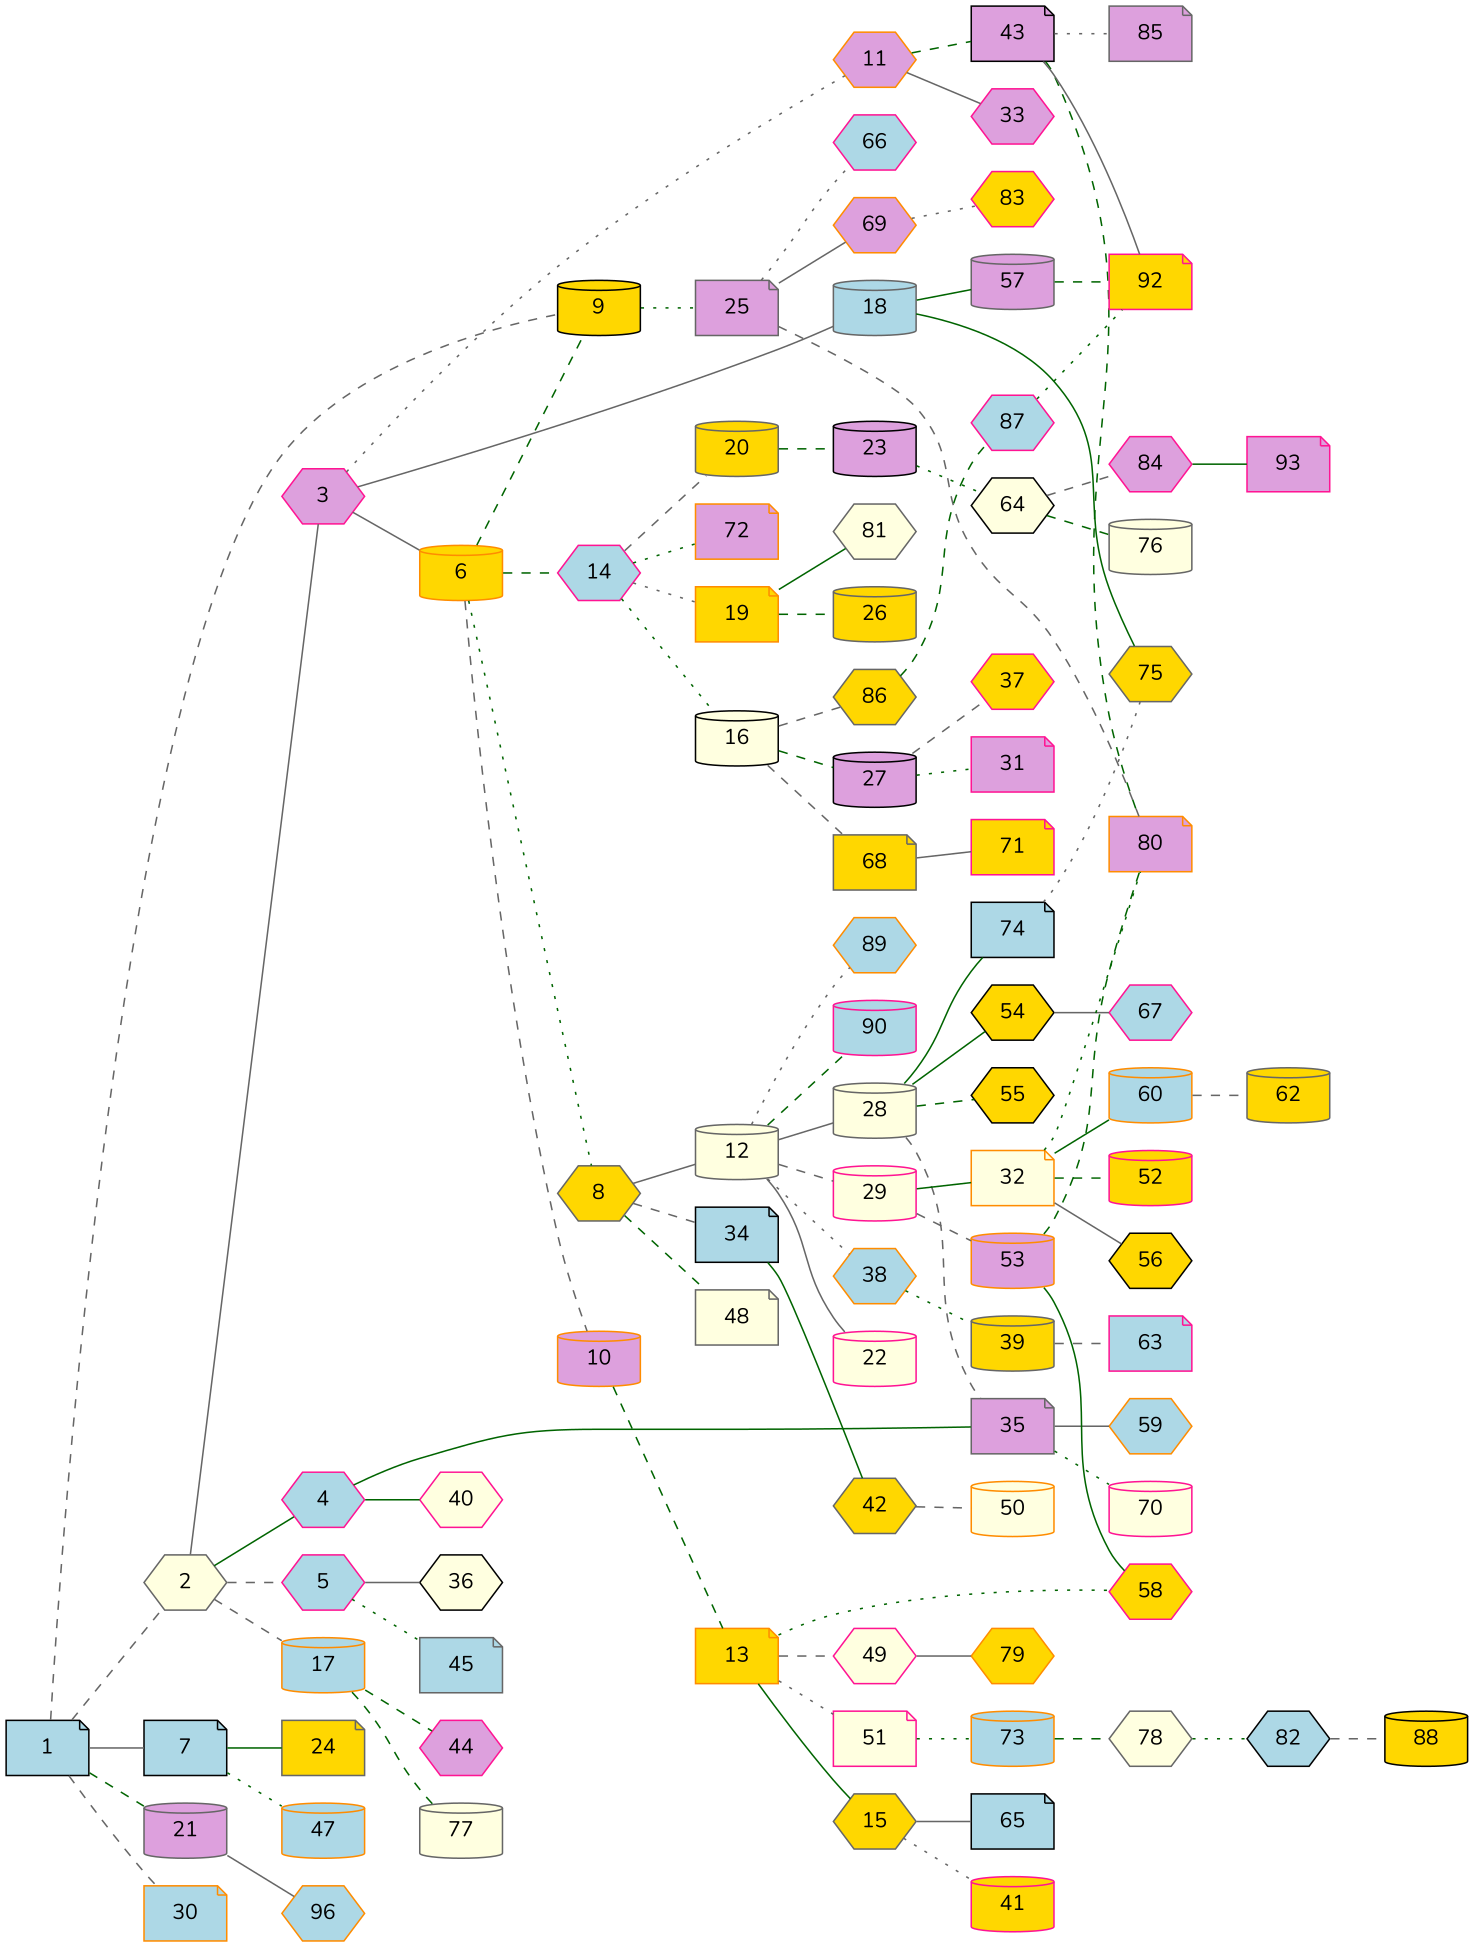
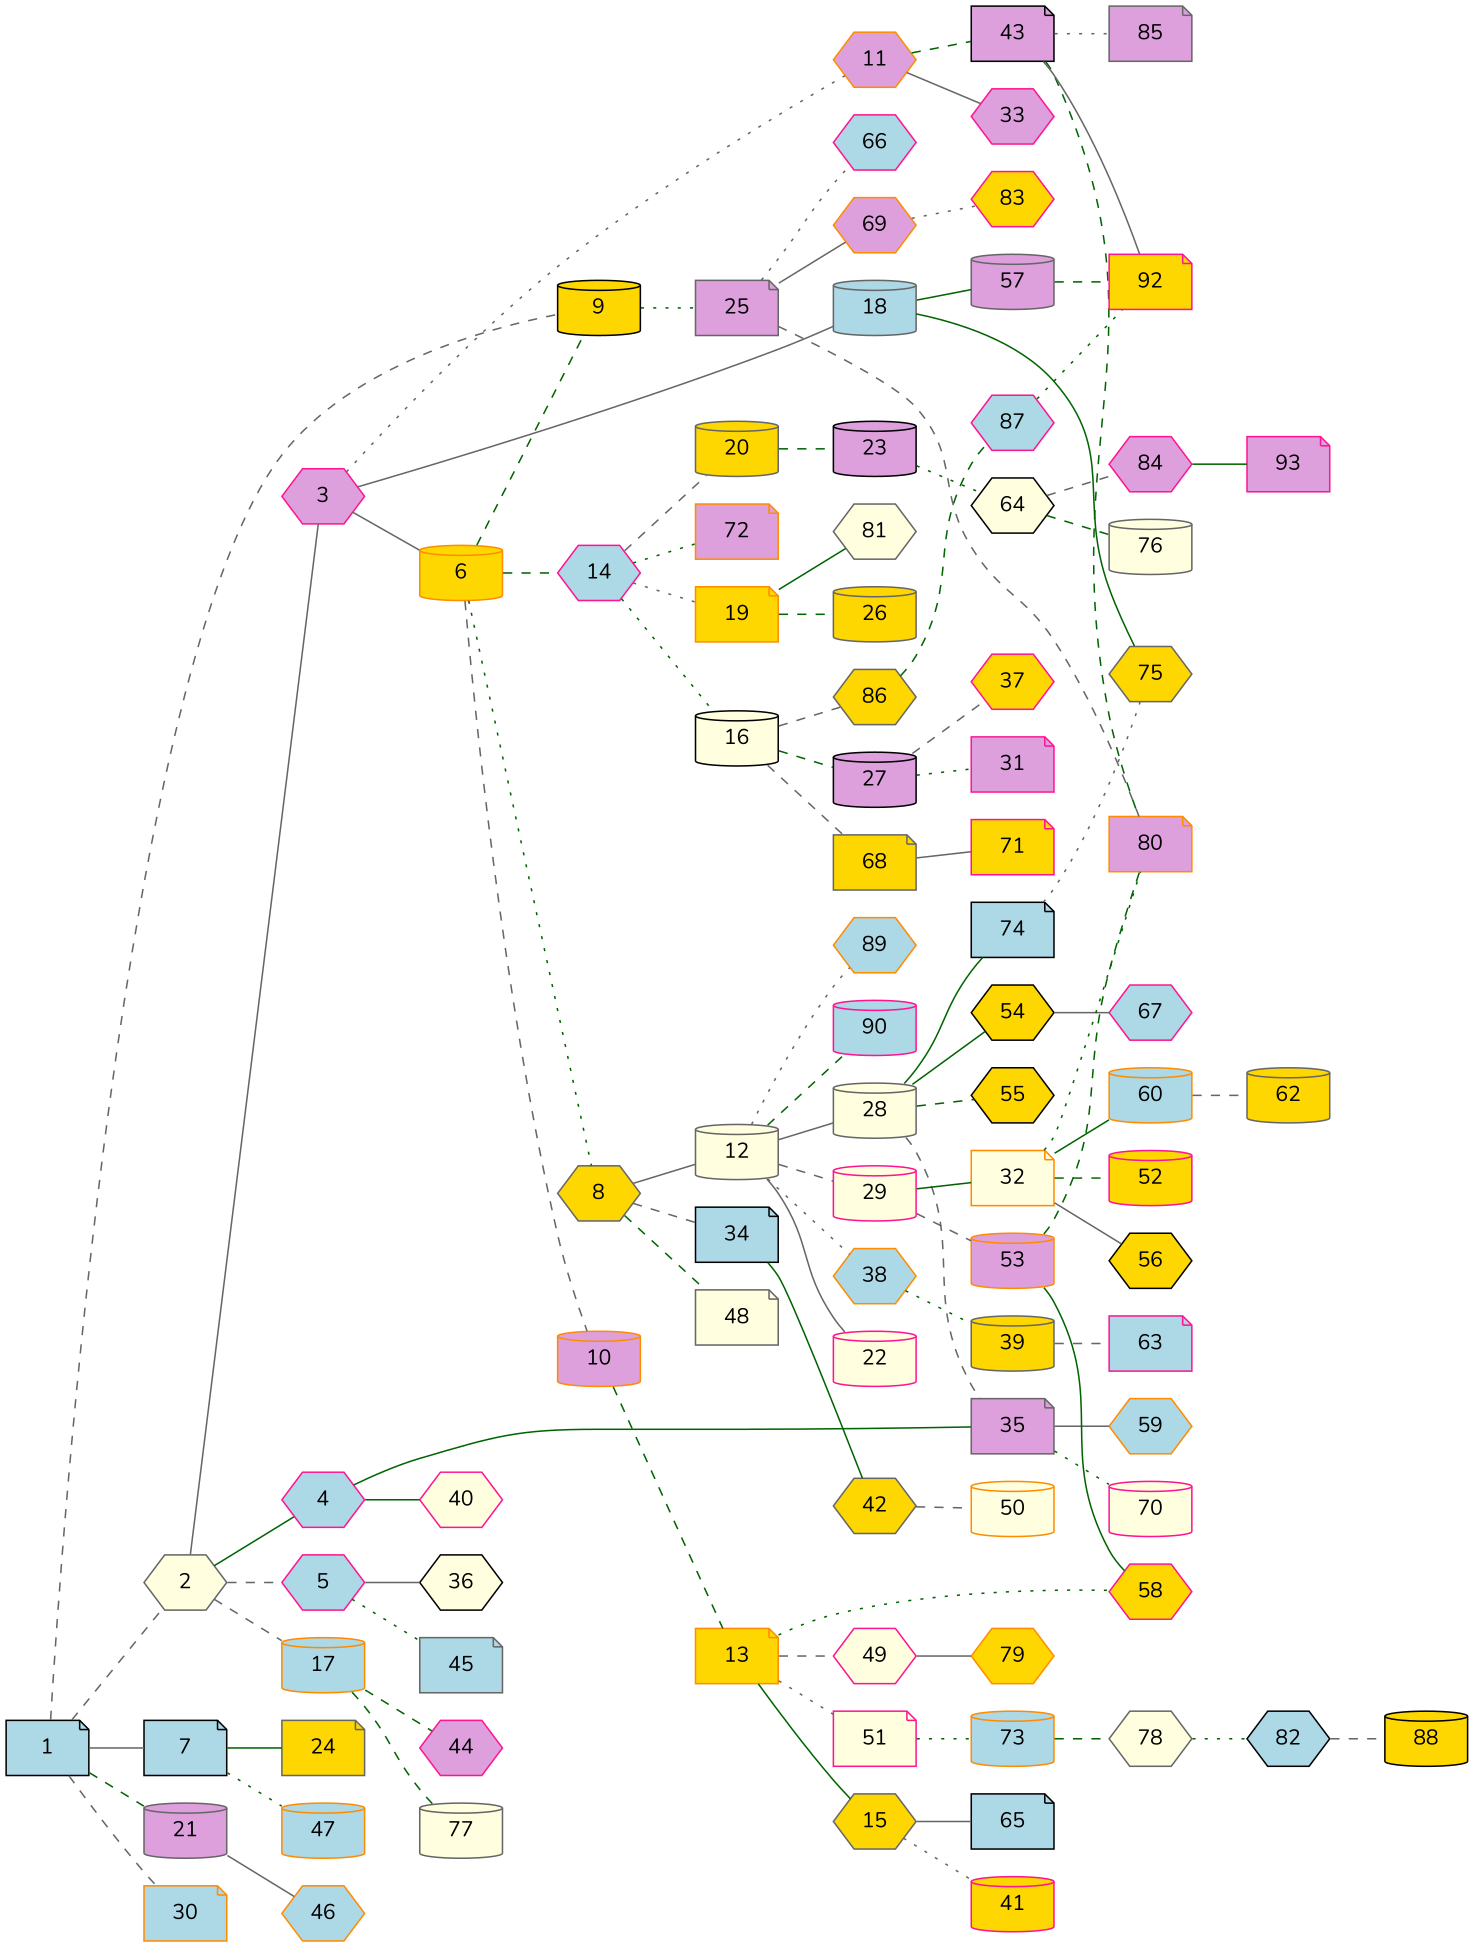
node "96": label "96" -> "46"
